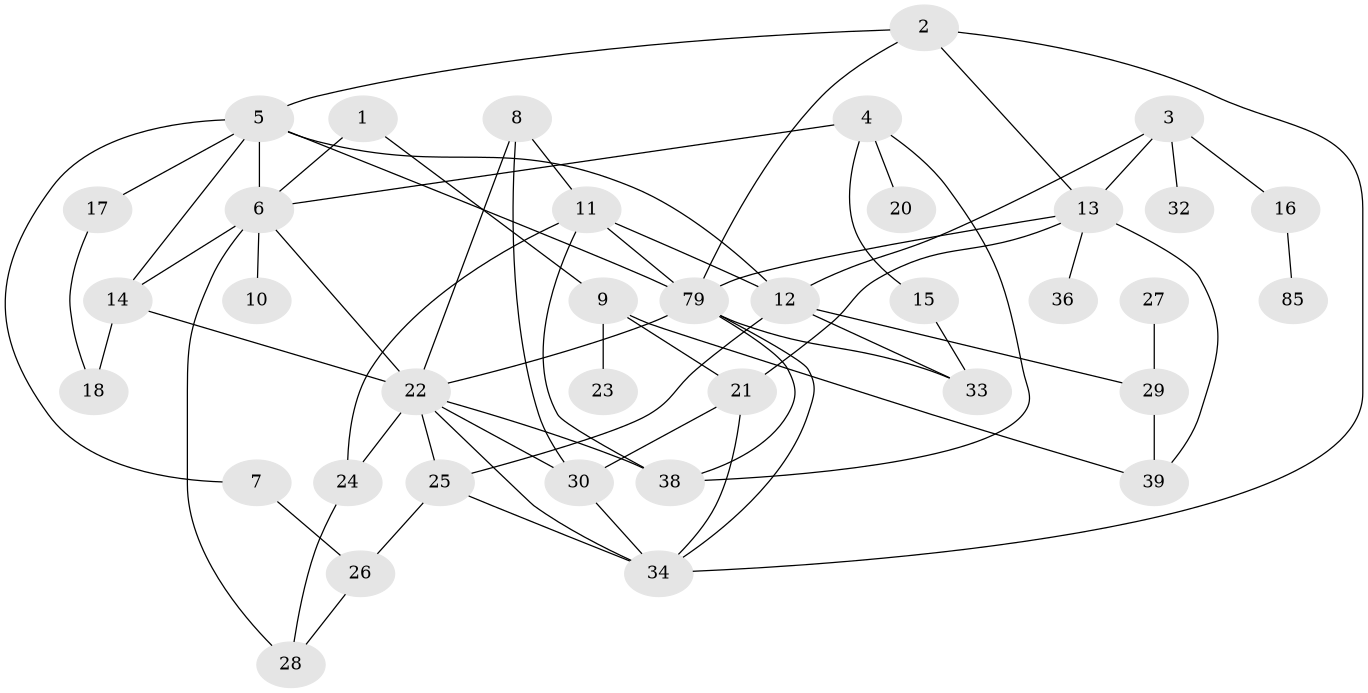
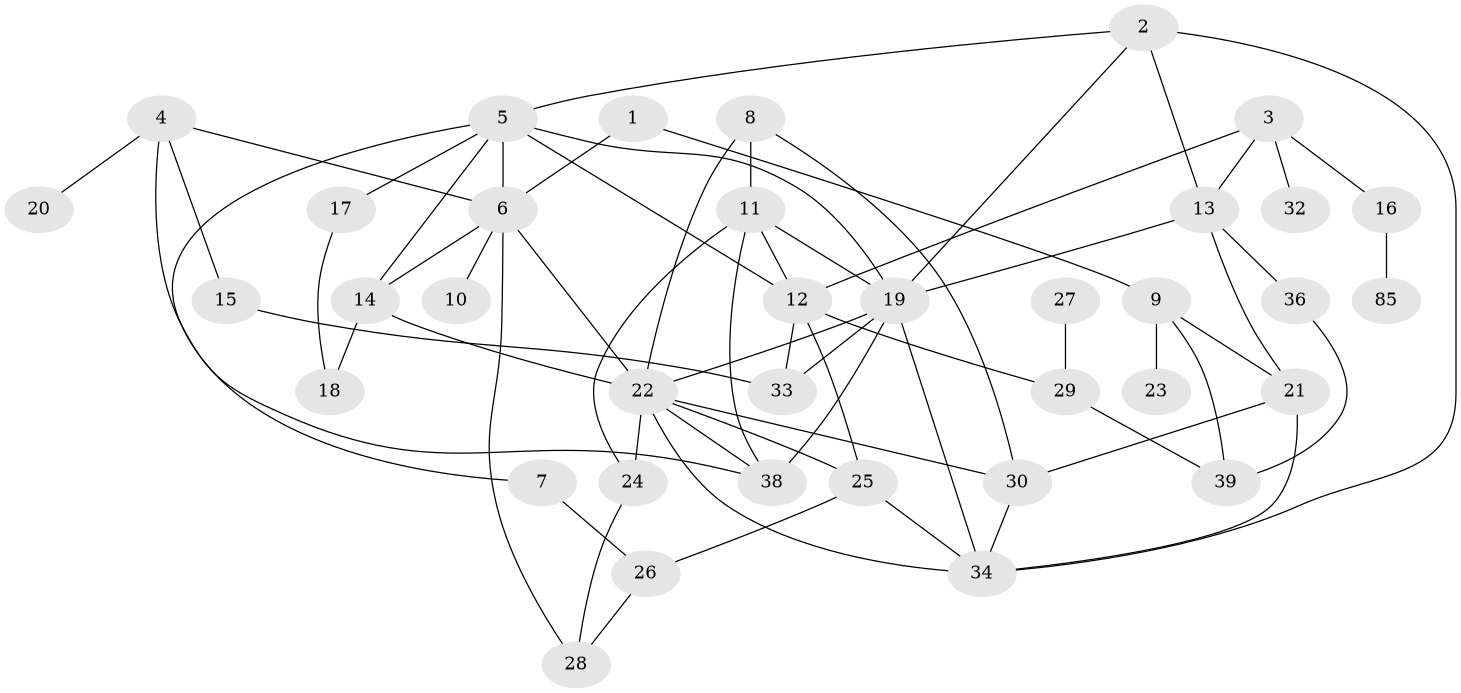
node "79": label "79" -> "19"
edge "13" -- "39": now "36" -- "39"
